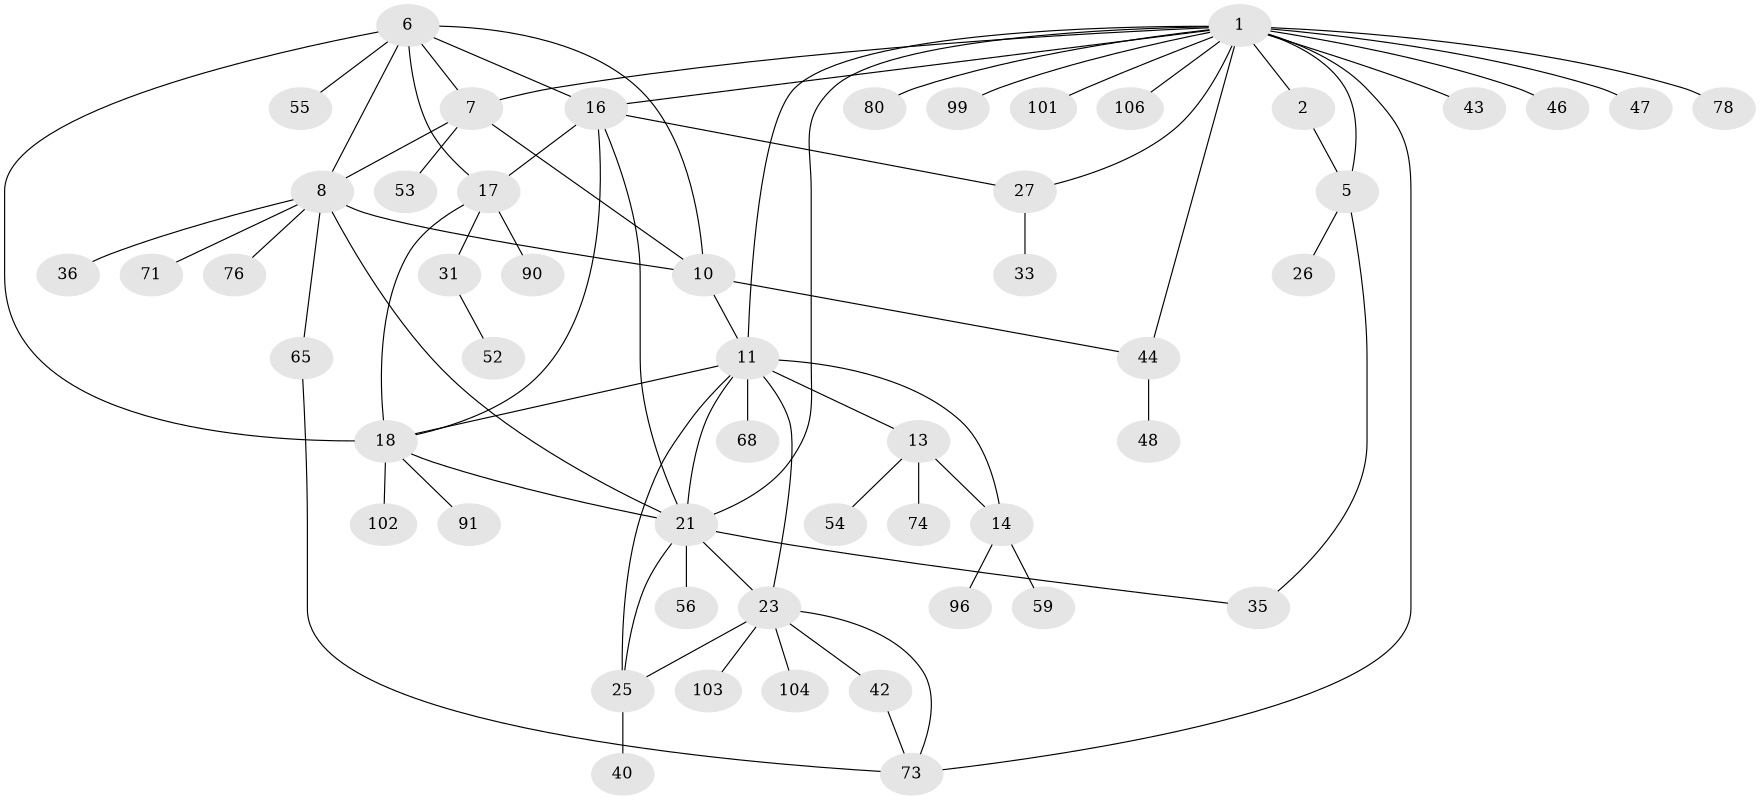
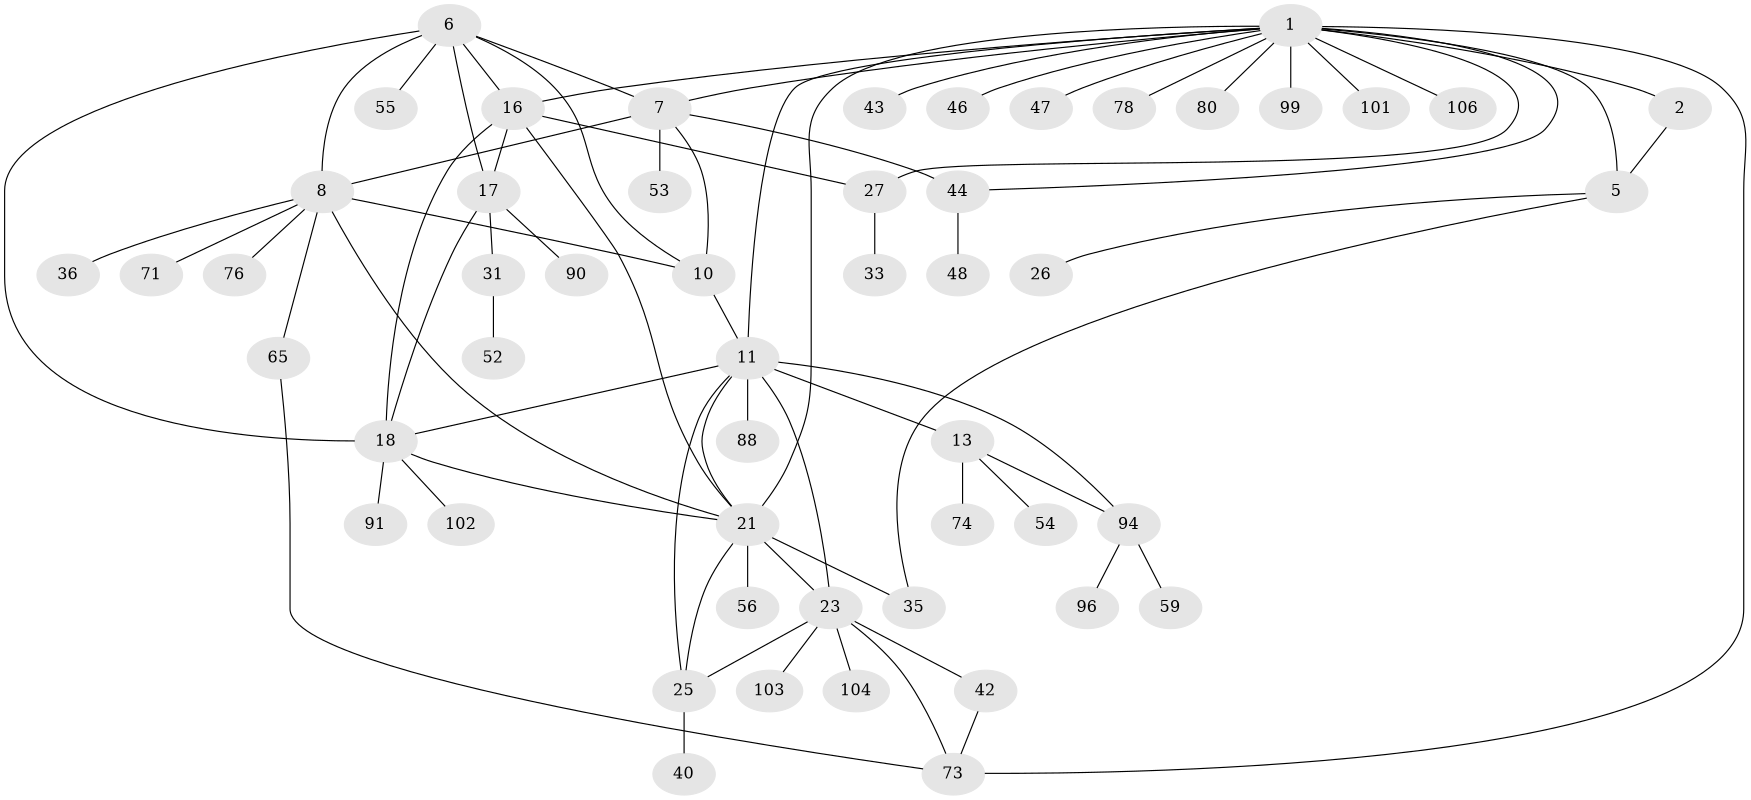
edge "10" -- "44": now "7" -- "44"
node "68": label "68" -> "88"
node "14": label "14" -> "94"
